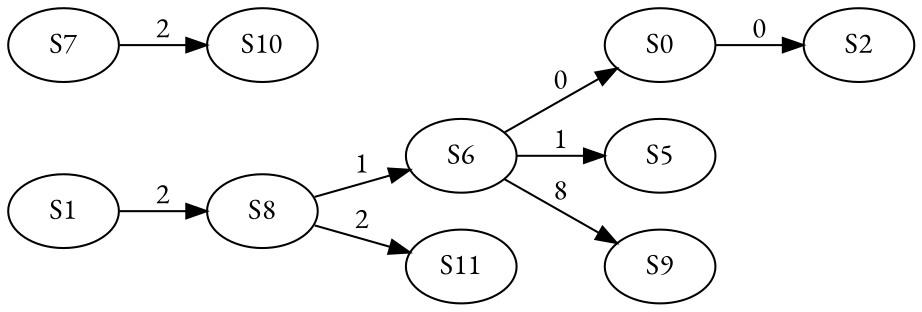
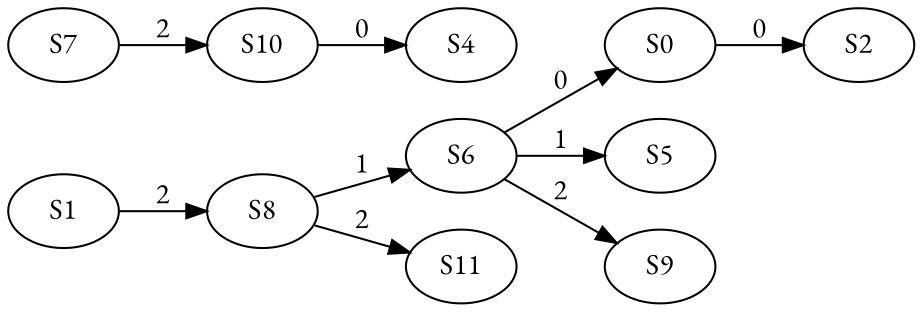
node "S4": added
edge "S6" -> "S9": label "8" -> "2"
